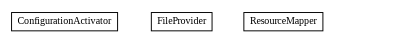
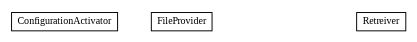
node "ResourceMapper": removed
node "Retreiver": added
